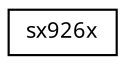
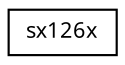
node "sx926x": label "sx926x" -> "sx126x"
